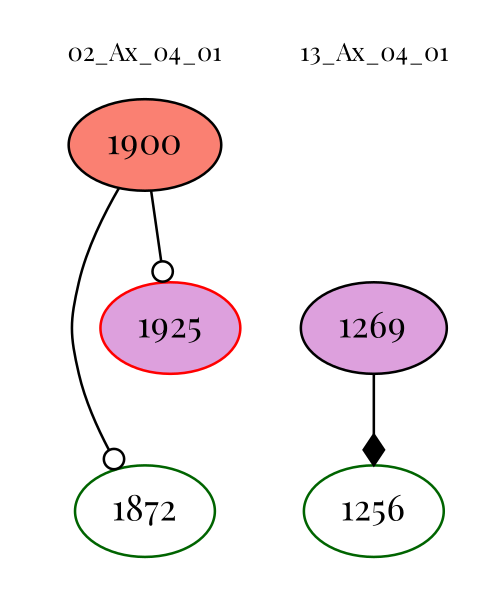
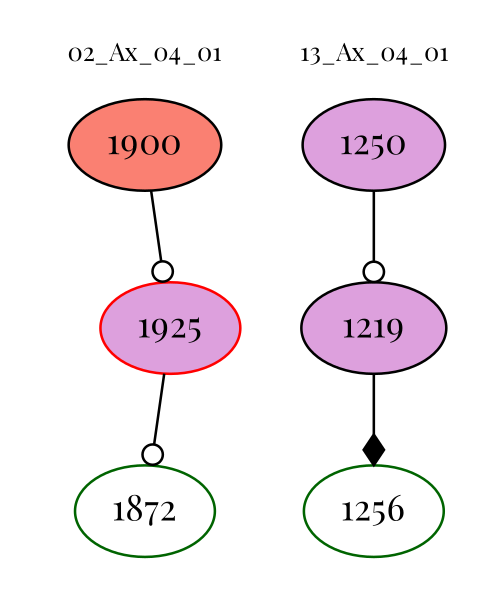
node "1250": added
edge "1900" -> "1872": now "1925" -> "1872"
node "1269": label "1269" -> "1219"
